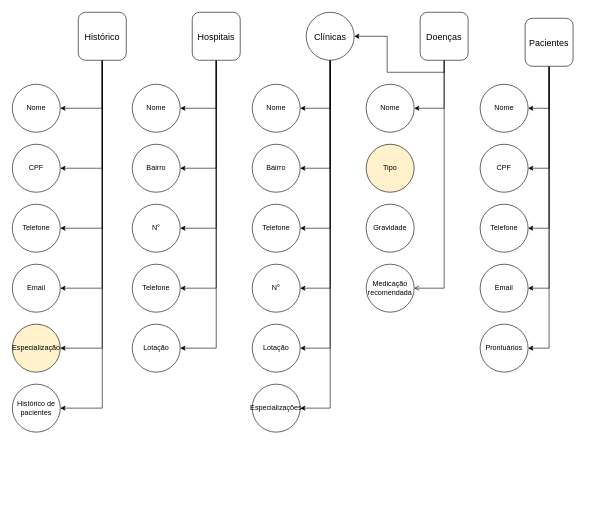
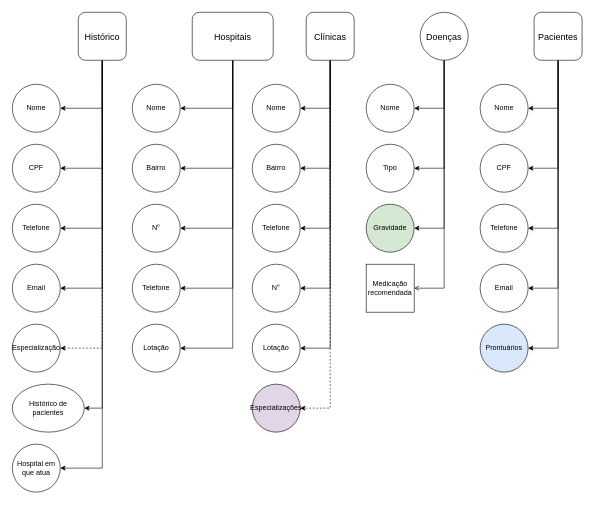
node "Hospitais": size 48x48 -> 81x48
node "Clínicas": shape ellipse -> rounded rectangle
edge "Doenças" -> "Clínicas": now "Doenças" -> "Gravidade"
node "Doenças": shape rounded rectangle -> ellipse
node "Pacientes": moved (549, 42) -> (558, 36)
node "Tipo": fillcolor #fff2cc -> #ffffff
edge "Doenças" -> "Tipo": added
node "Gravidade": fillcolor #ffffff -> #d5e8d4
node "Medicação recomendada": shape ellipse -> rectangle
node "Especialização": fillcolor #fff2cc -> #ffffff
edge "Histórico" -> "Especialização": style solid -> dashed
node "Prontuários": fillcolor #ffffff -> #dae8fc
edge "Clínicas" -> "Especializações": style solid -> dashed
node "Histórico de pacientes": size 48x48 -> 72x48
node "Especializações": fillcolor #ffffff -> #e1d5e7
node "Hospital em que atua": added
edge "Histórico" -> "Hospital em que atua": added
